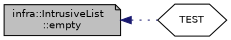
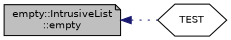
node "infra::IntrusiveList ::empty": label "infra::IntrusiveList ::empty" -> "empty::IntrusiveList ::empty"
